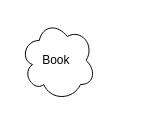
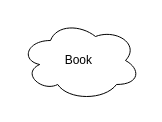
node "Book": size 75x80 -> 120x80
